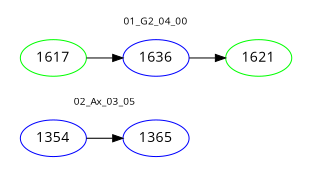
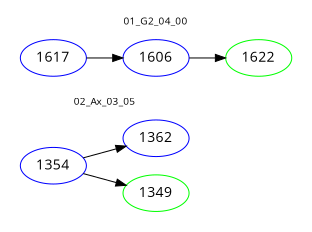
node "1617": color green -> blue
node "1636": label "1636" -> "1606"
node "1621": label "1621" -> "1622"
node "1365": label "1365" -> "1362"
node "1349": added
